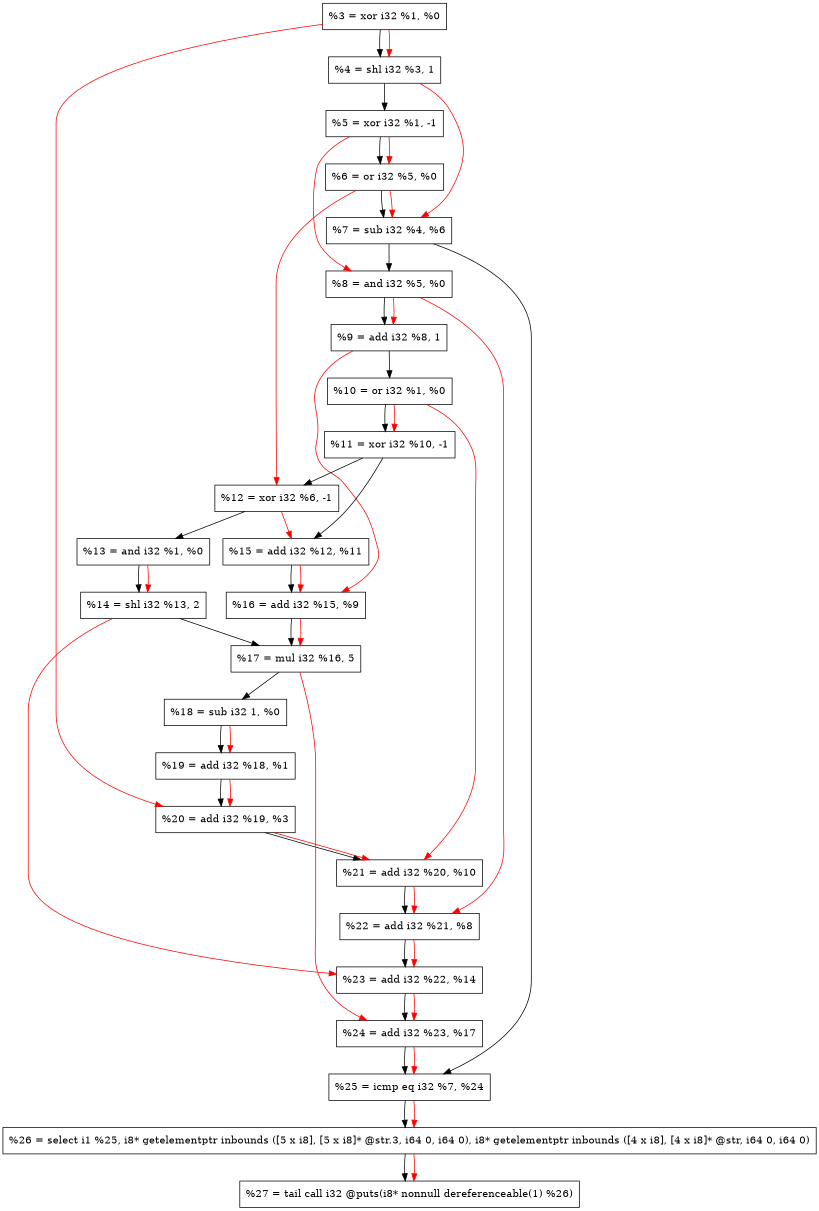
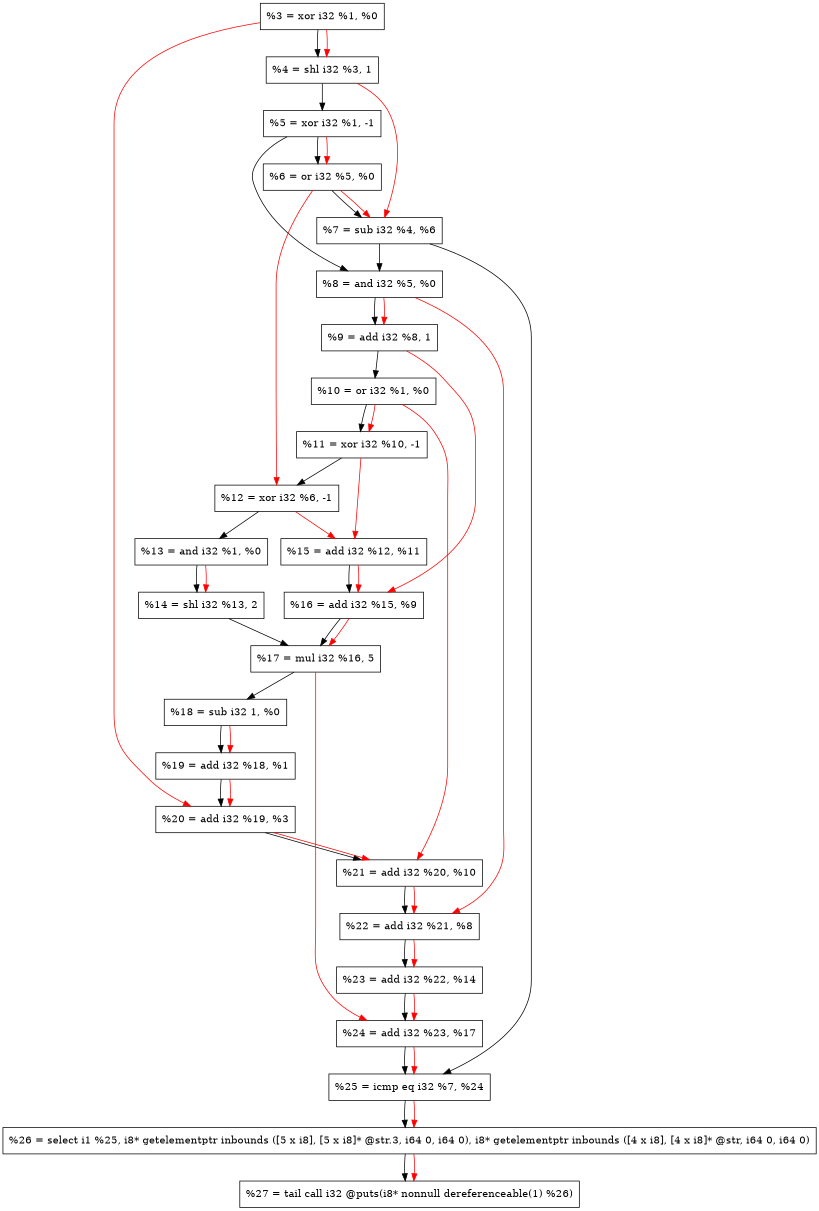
edge "%5 = xor i32 %1, -1" -> "%8 = and i32 %5, %0": color red -> black
edge "%11 = xor i32 %10, -1" -> "%15 = add i32 %12, %11": color black -> red
edge "%14 = shl i32 %13, 2" -> "%23 = add i32 %22, %14": removed
